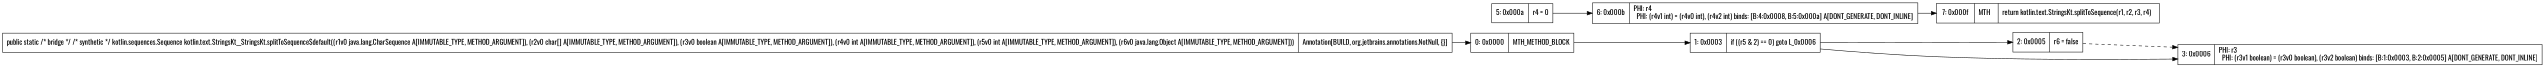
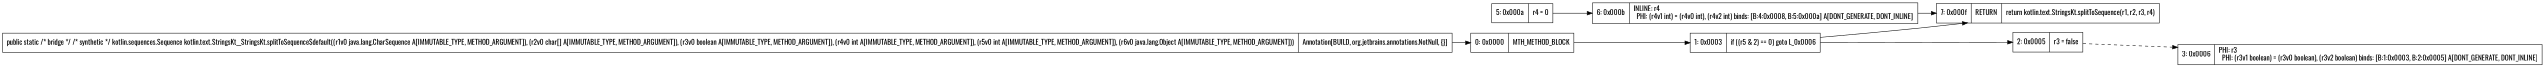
node "6: 0x000b": text "PHI: r4" -> "INLINE: r4"
node "7: 0x000f": text "MTH" -> "RETURN"
node "2: 0x0005": text "r6 = false" -> "r3 = false"
edge "1: 0x0003" -> "3: 0x0006": now "1: 0x0003" -> "7: 0x000f"
